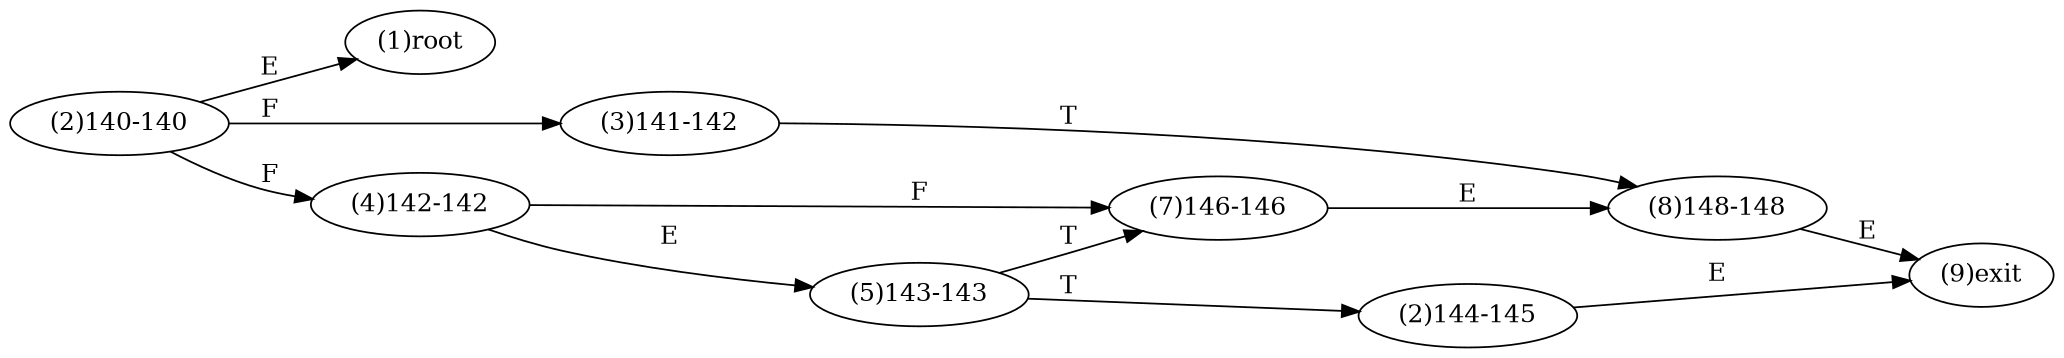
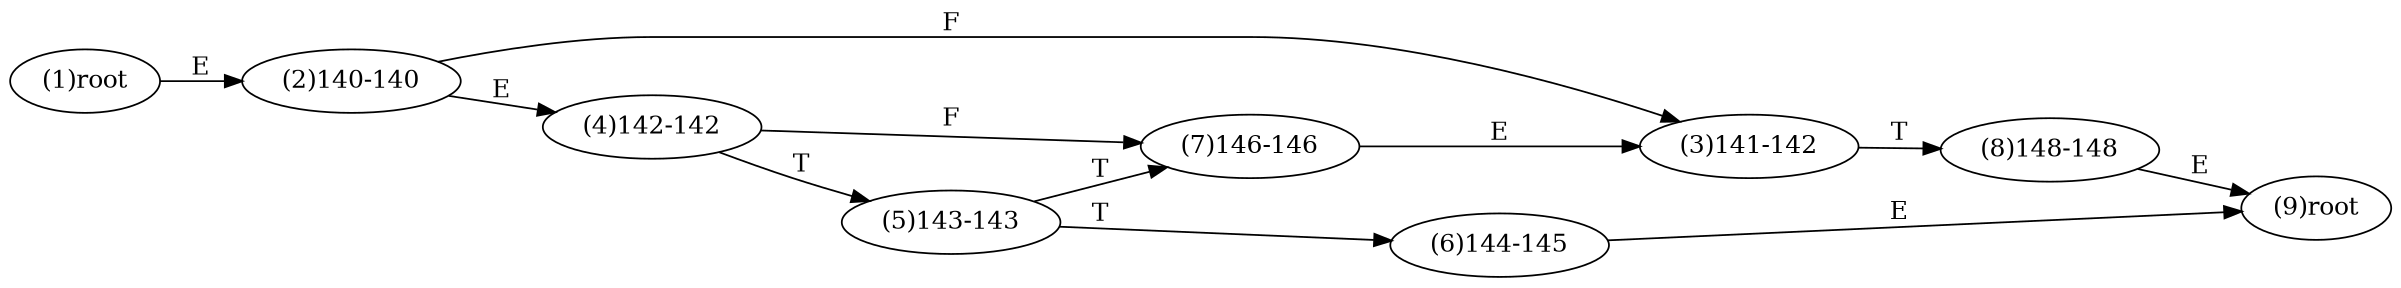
edge "(2)140-140" -> "(1)root": reversed
edge "(2)140-140" -> "(4)142-142": label "F" -> "E"
edge "(7)146-146" -> "(8)148-148": now "(7)146-146" -> "(3)141-142"
edge "(4)142-142" -> "(5)143-143": label "E" -> "T"
node "(9)exit": label "(9)exit" -> "(9)root"
node "(2)144-145": label "(2)144-145" -> "(6)144-145"
